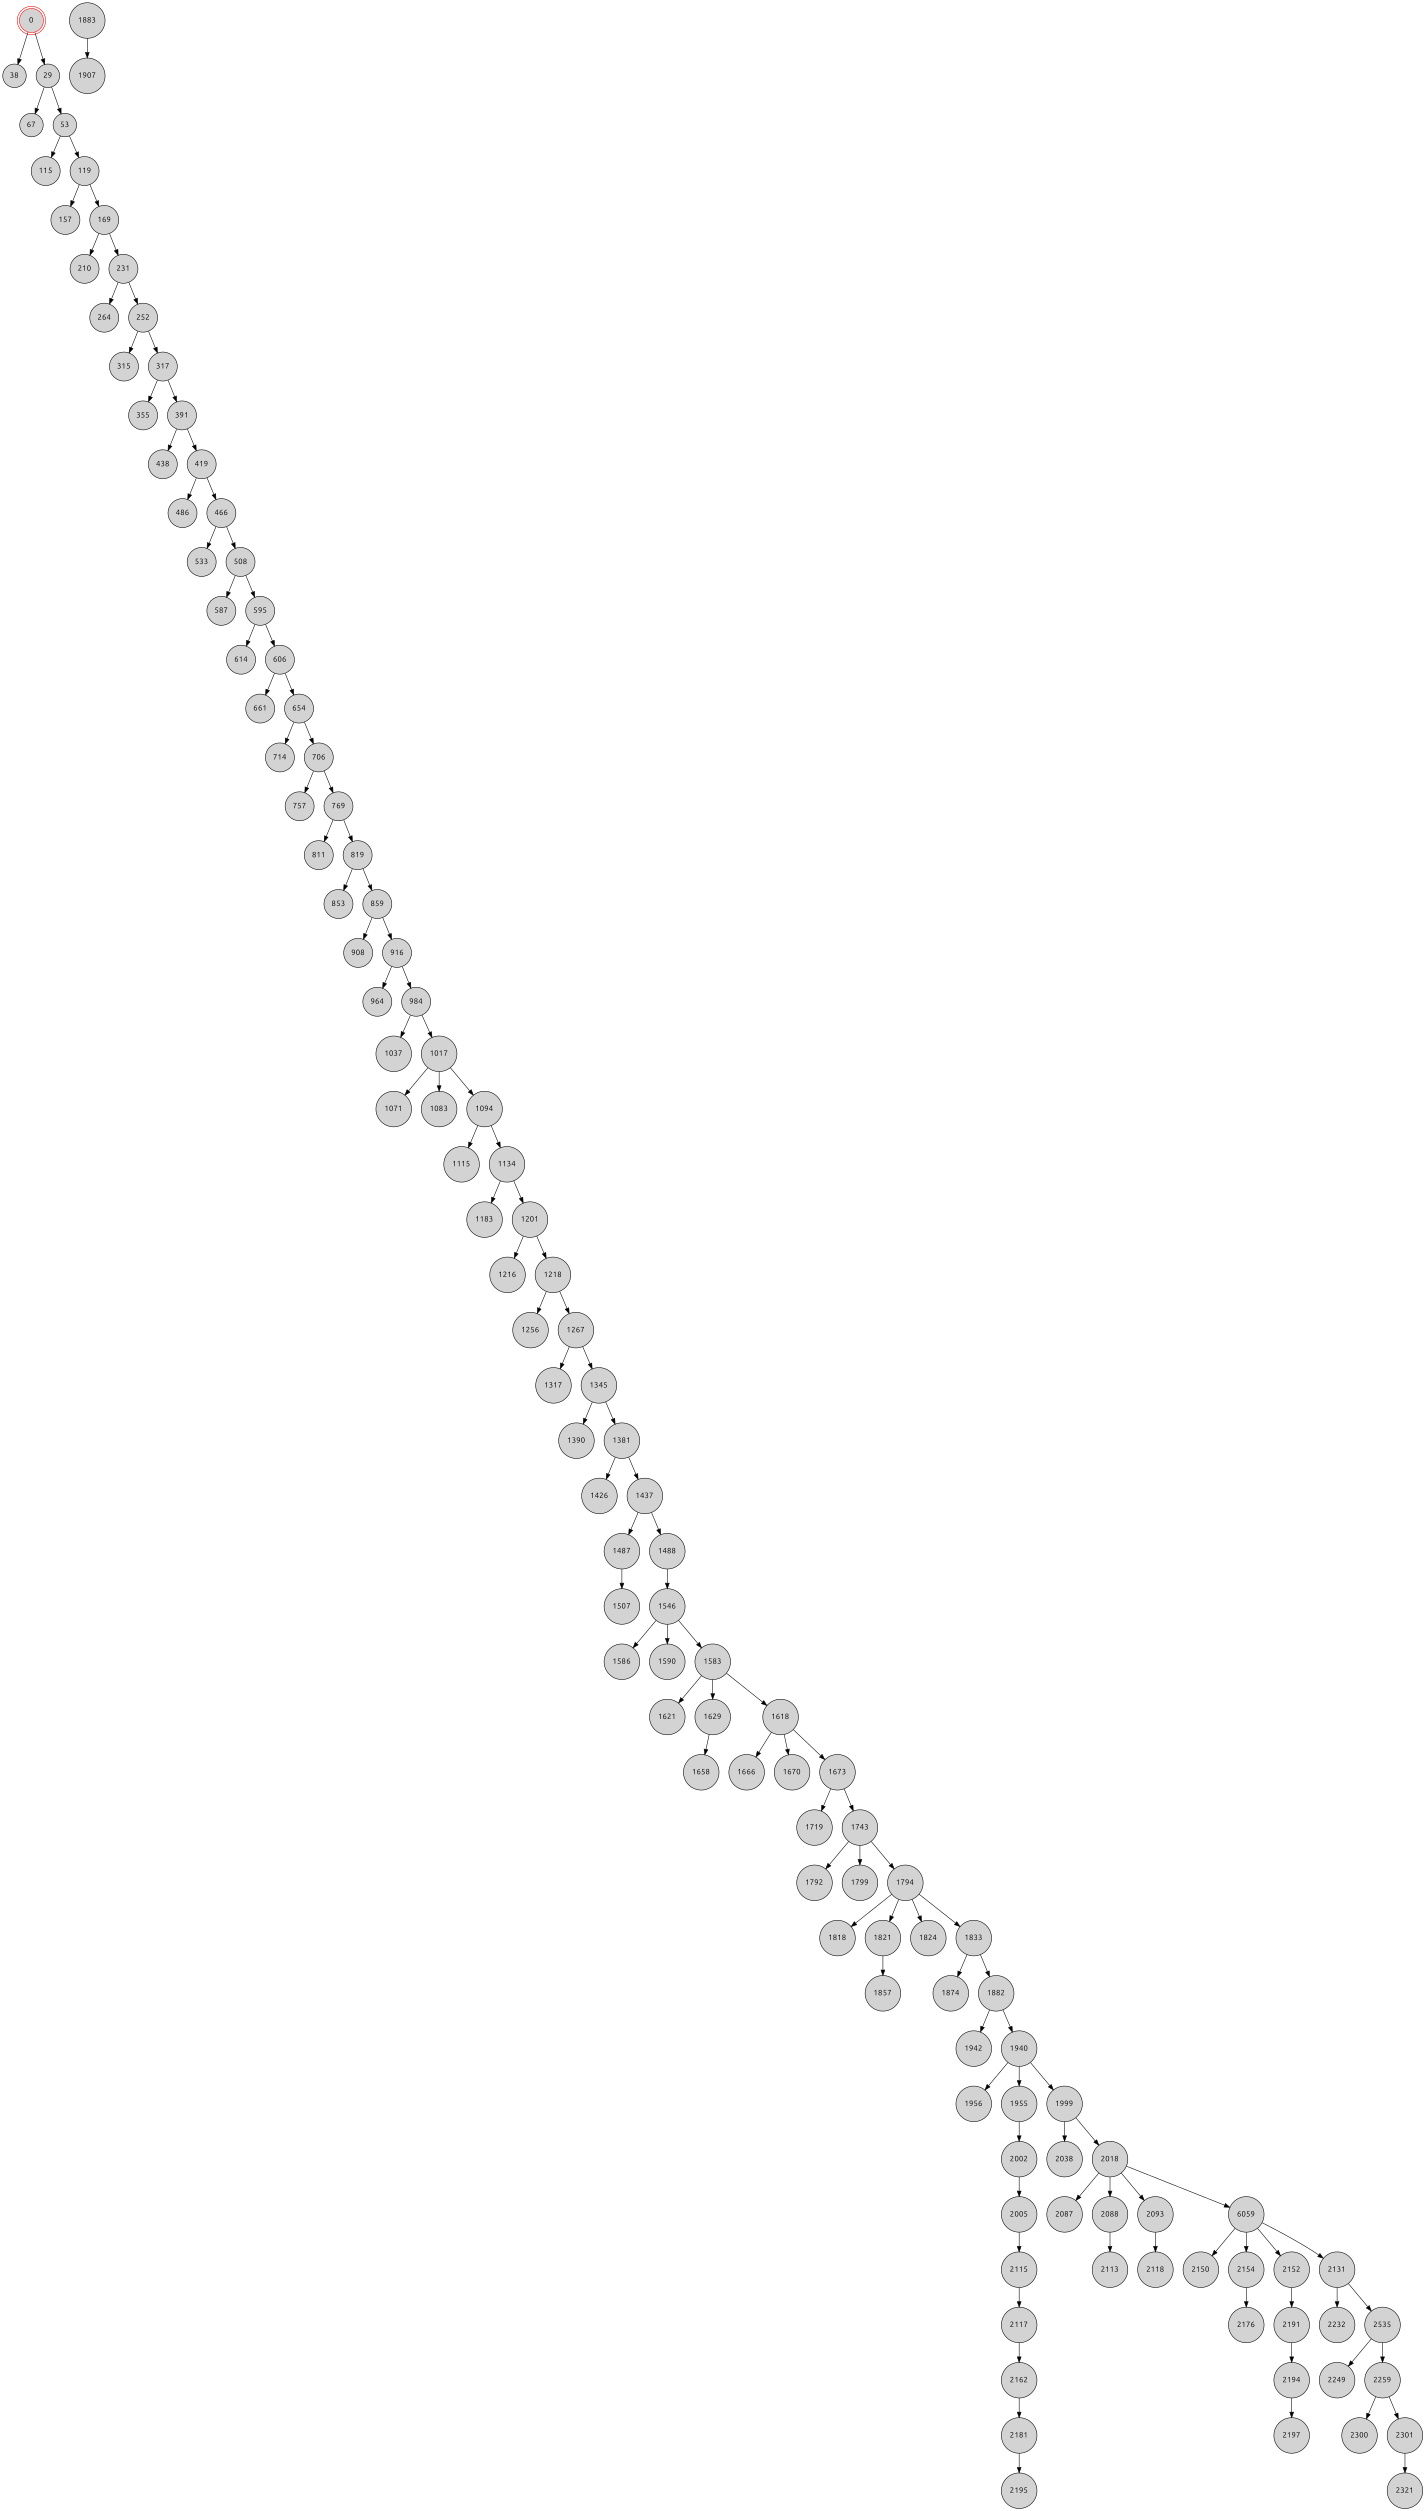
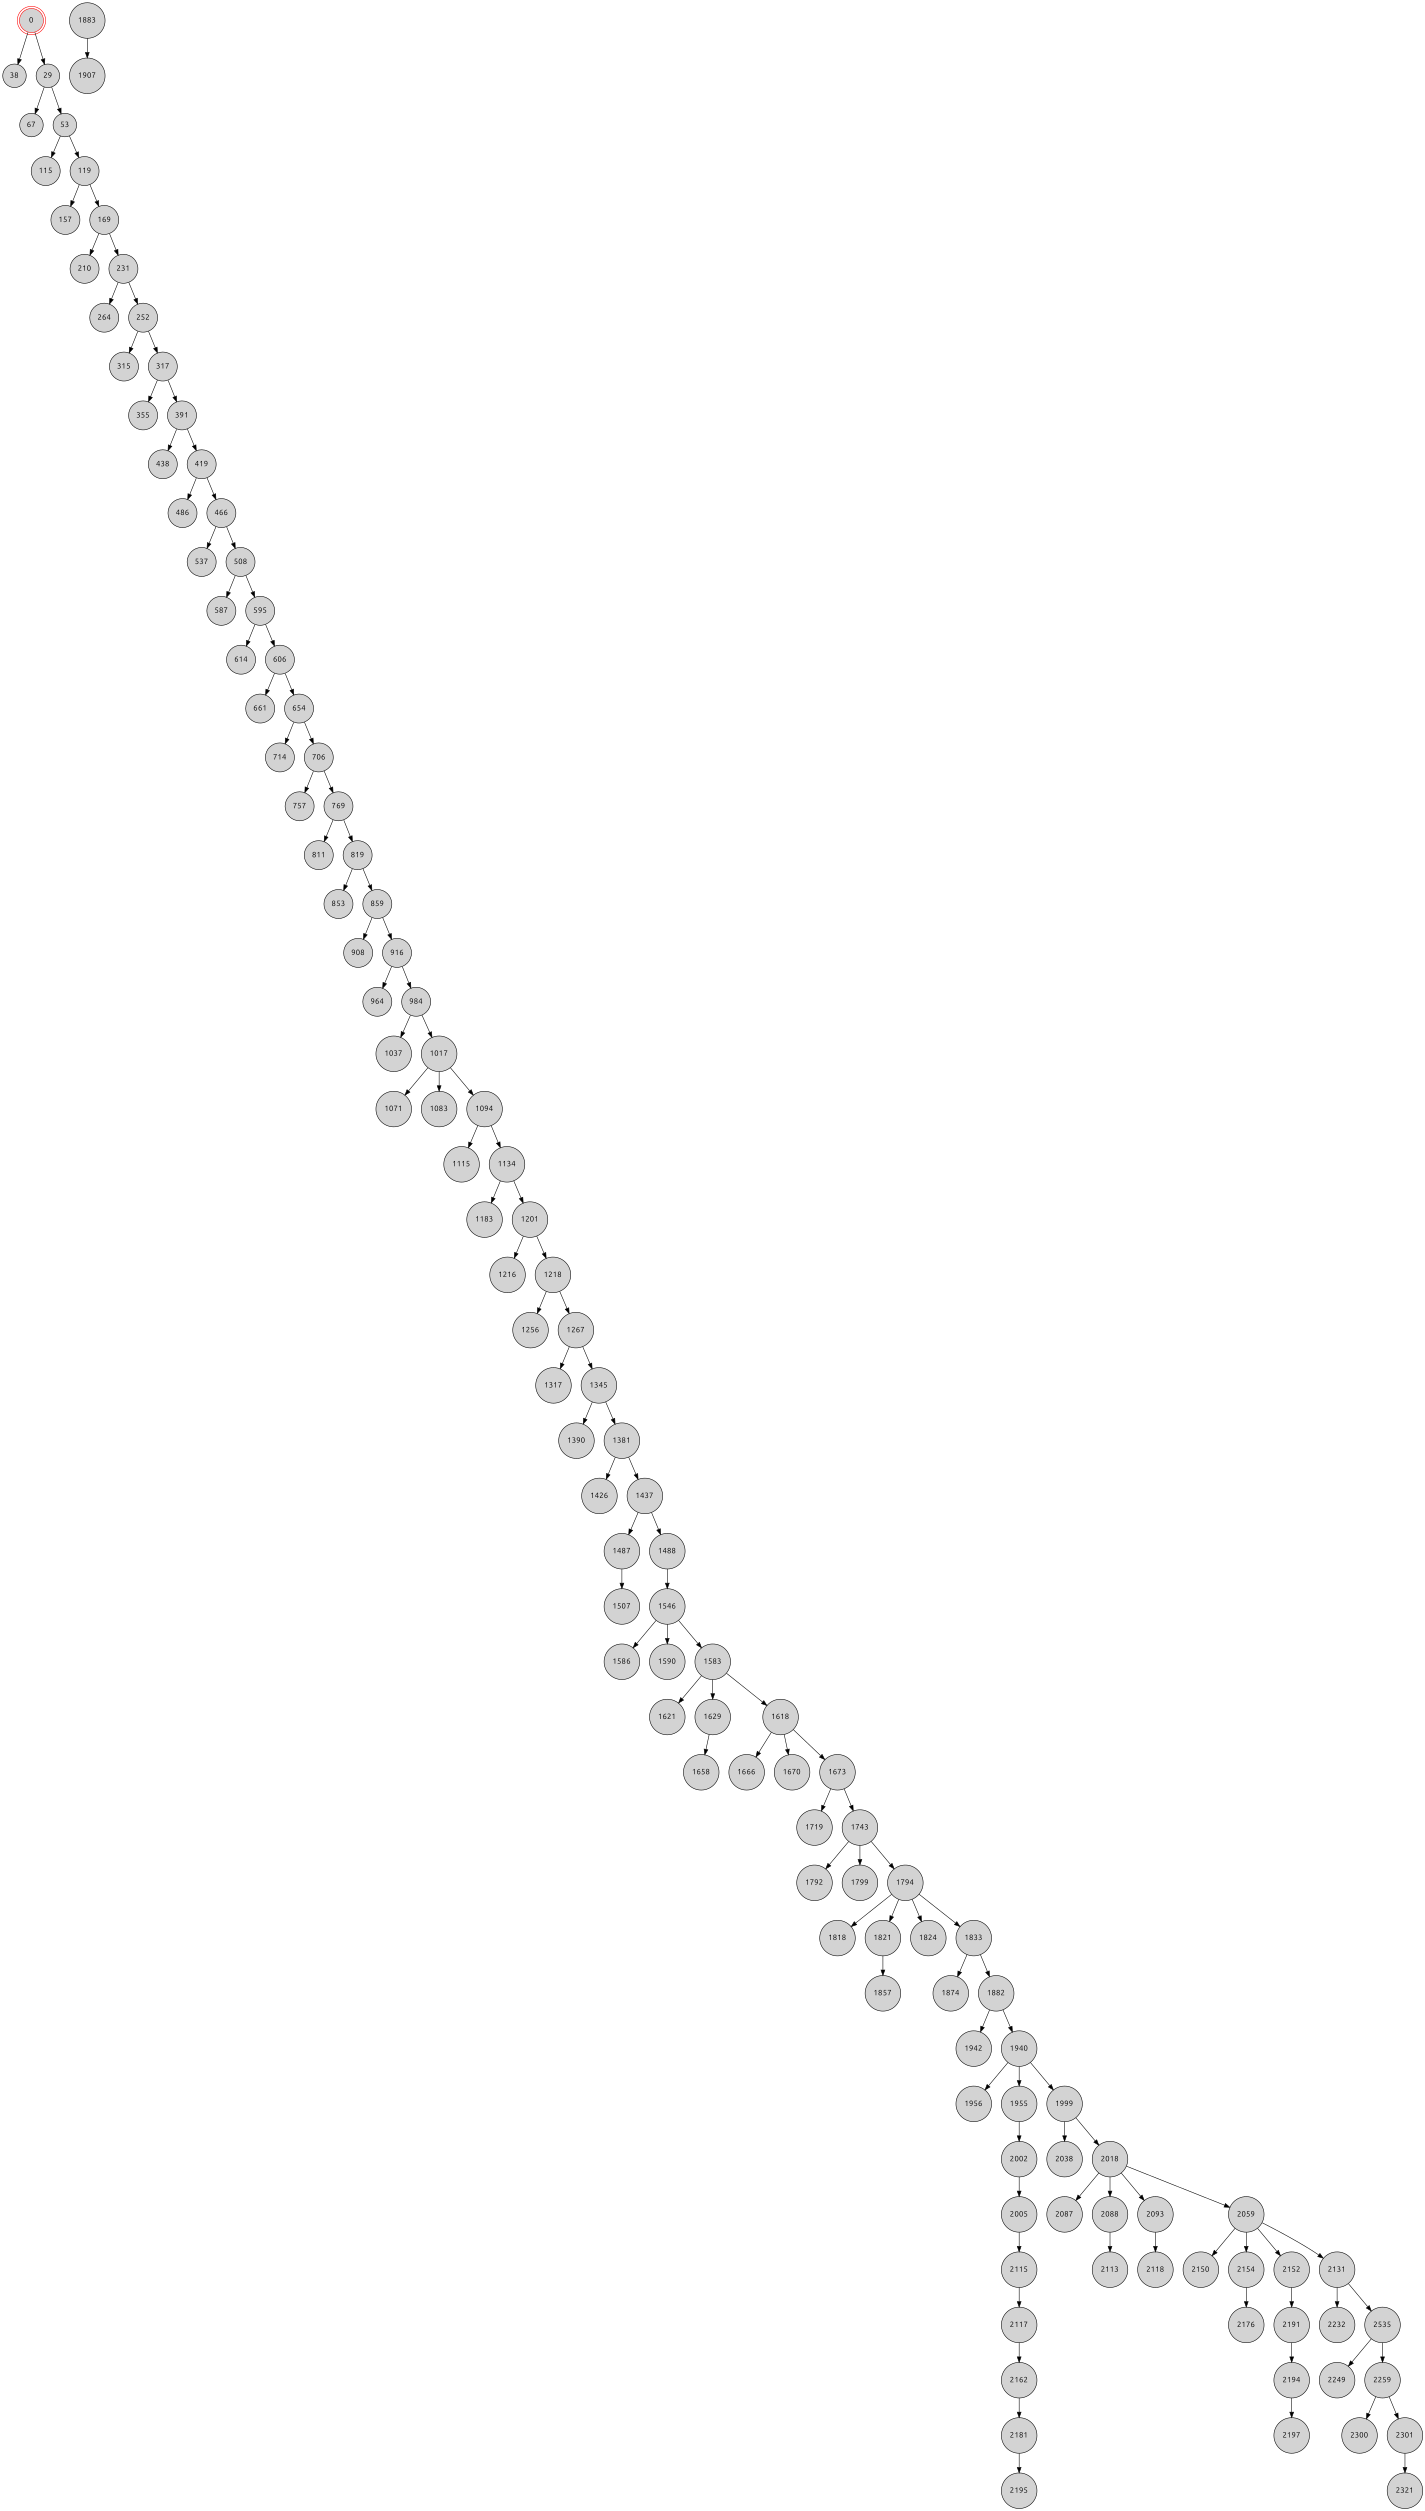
node "533": label "533" -> "537"
node "6059": label "6059" -> "2059"
